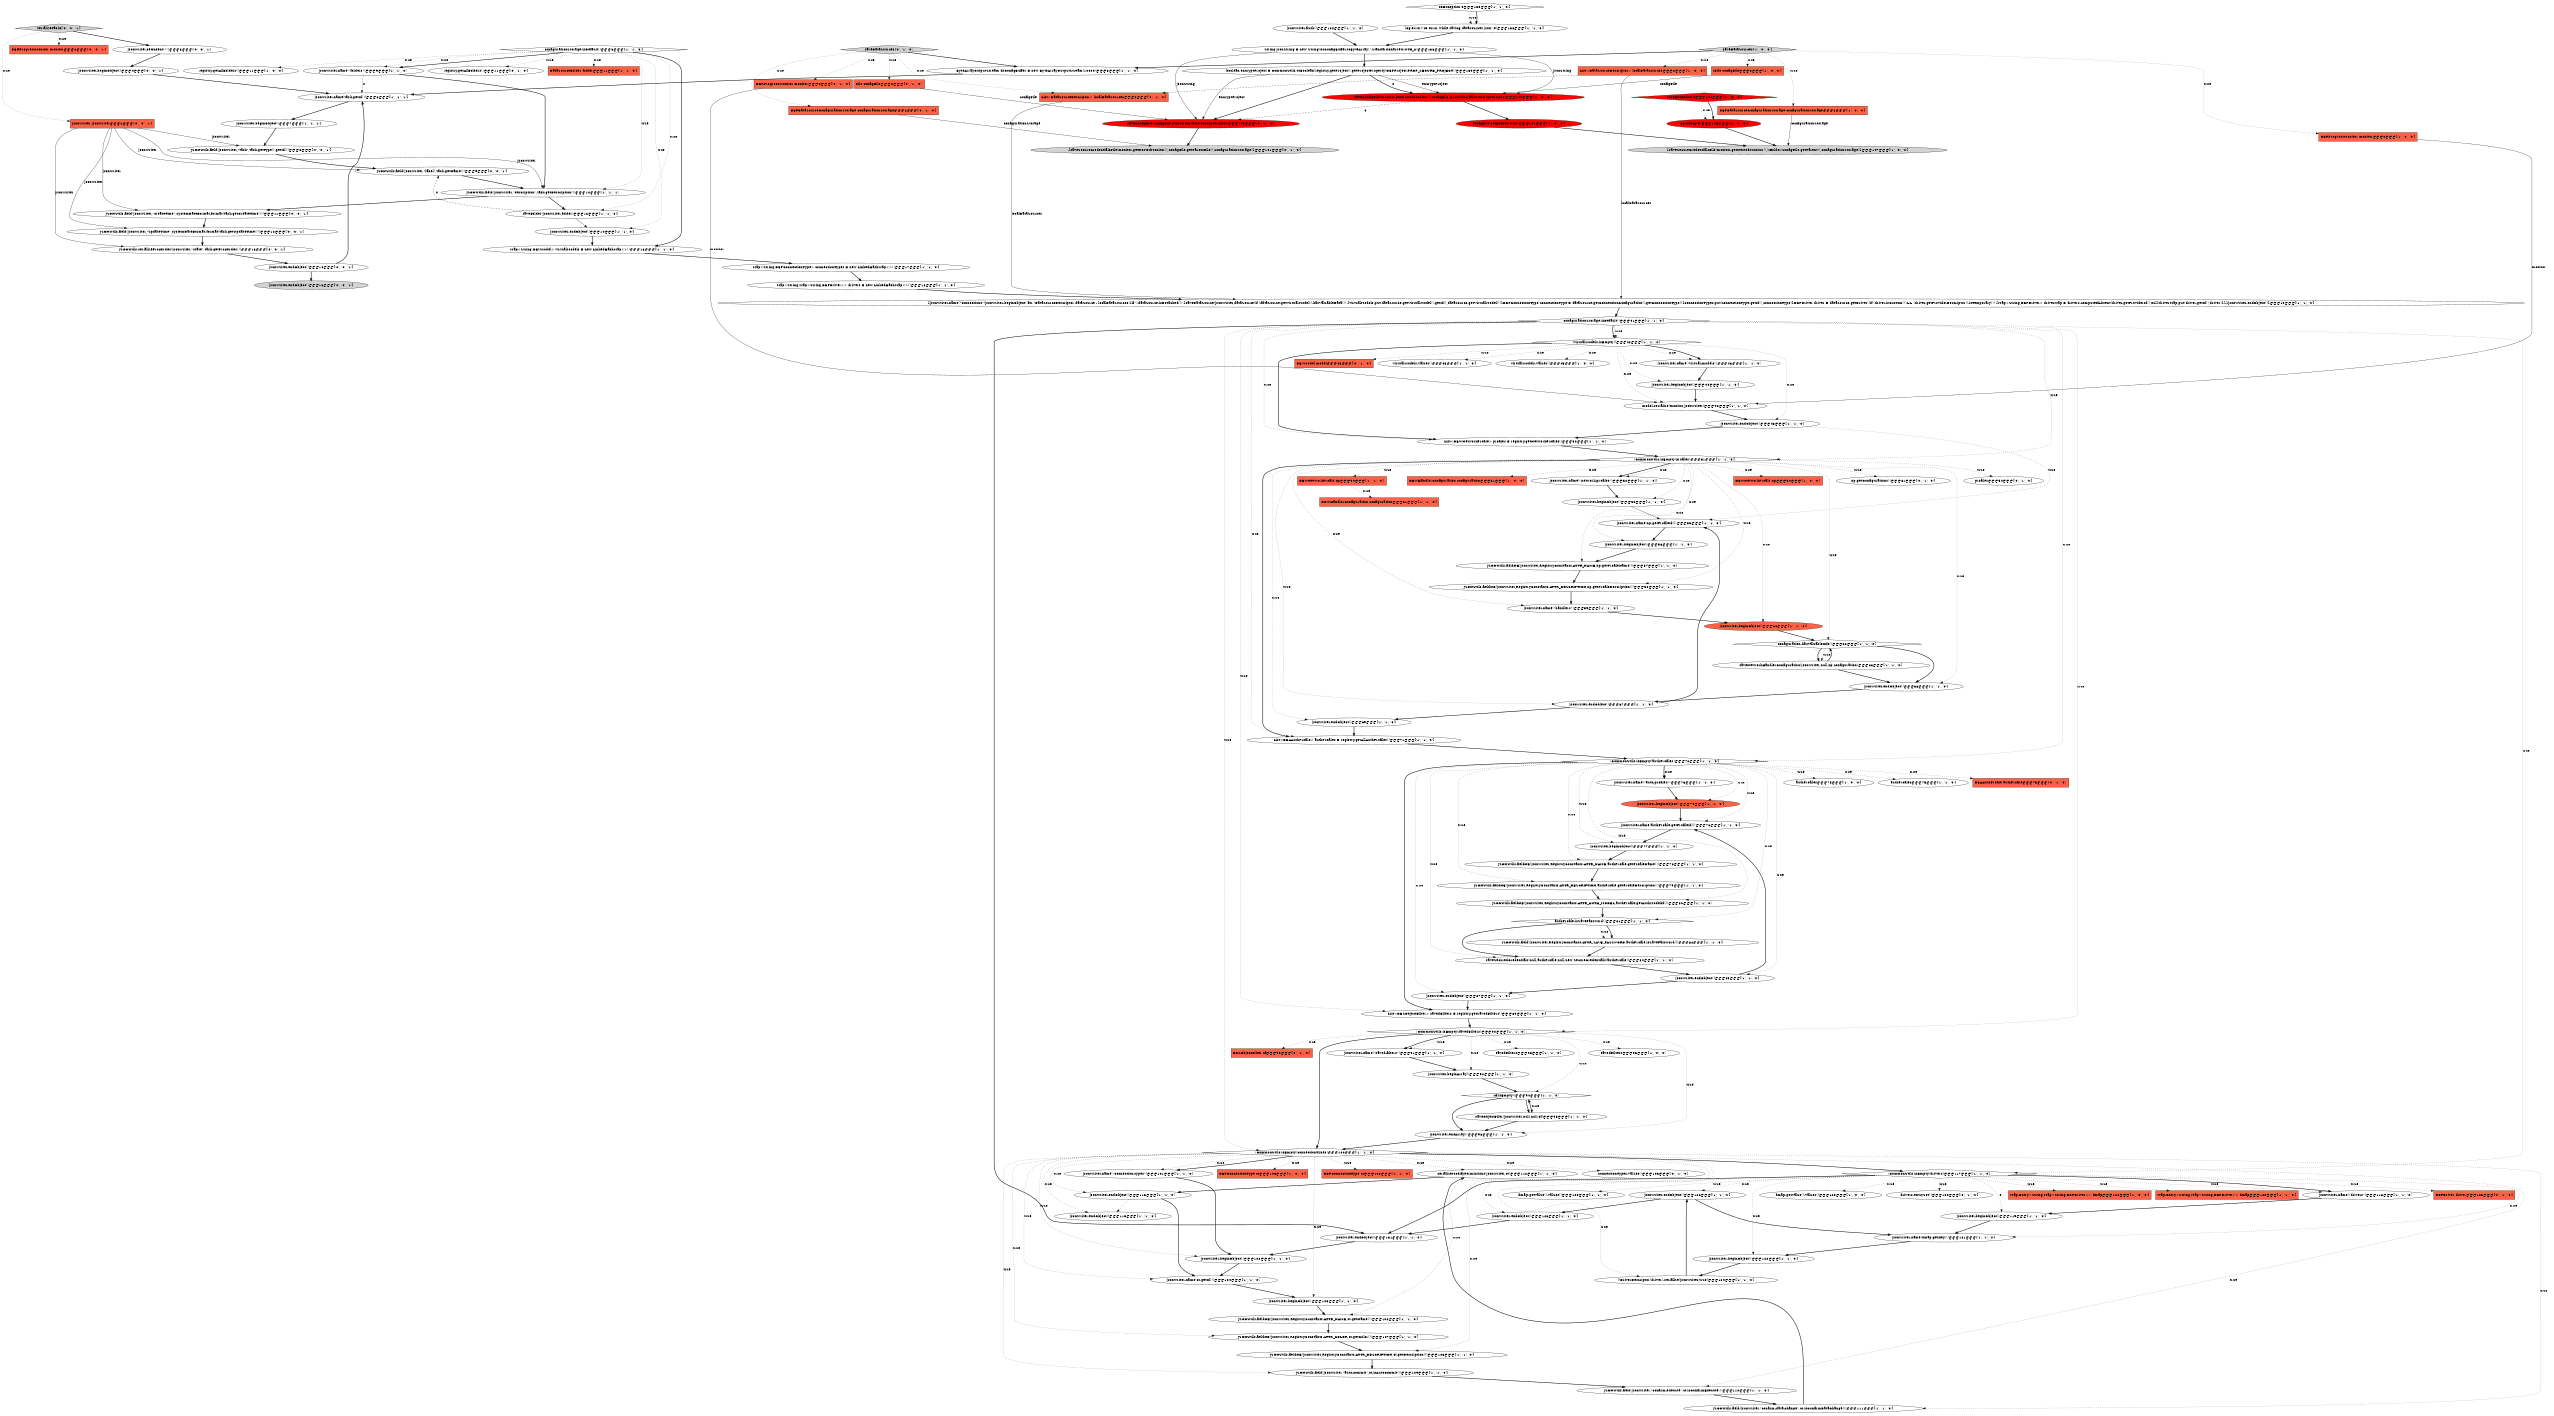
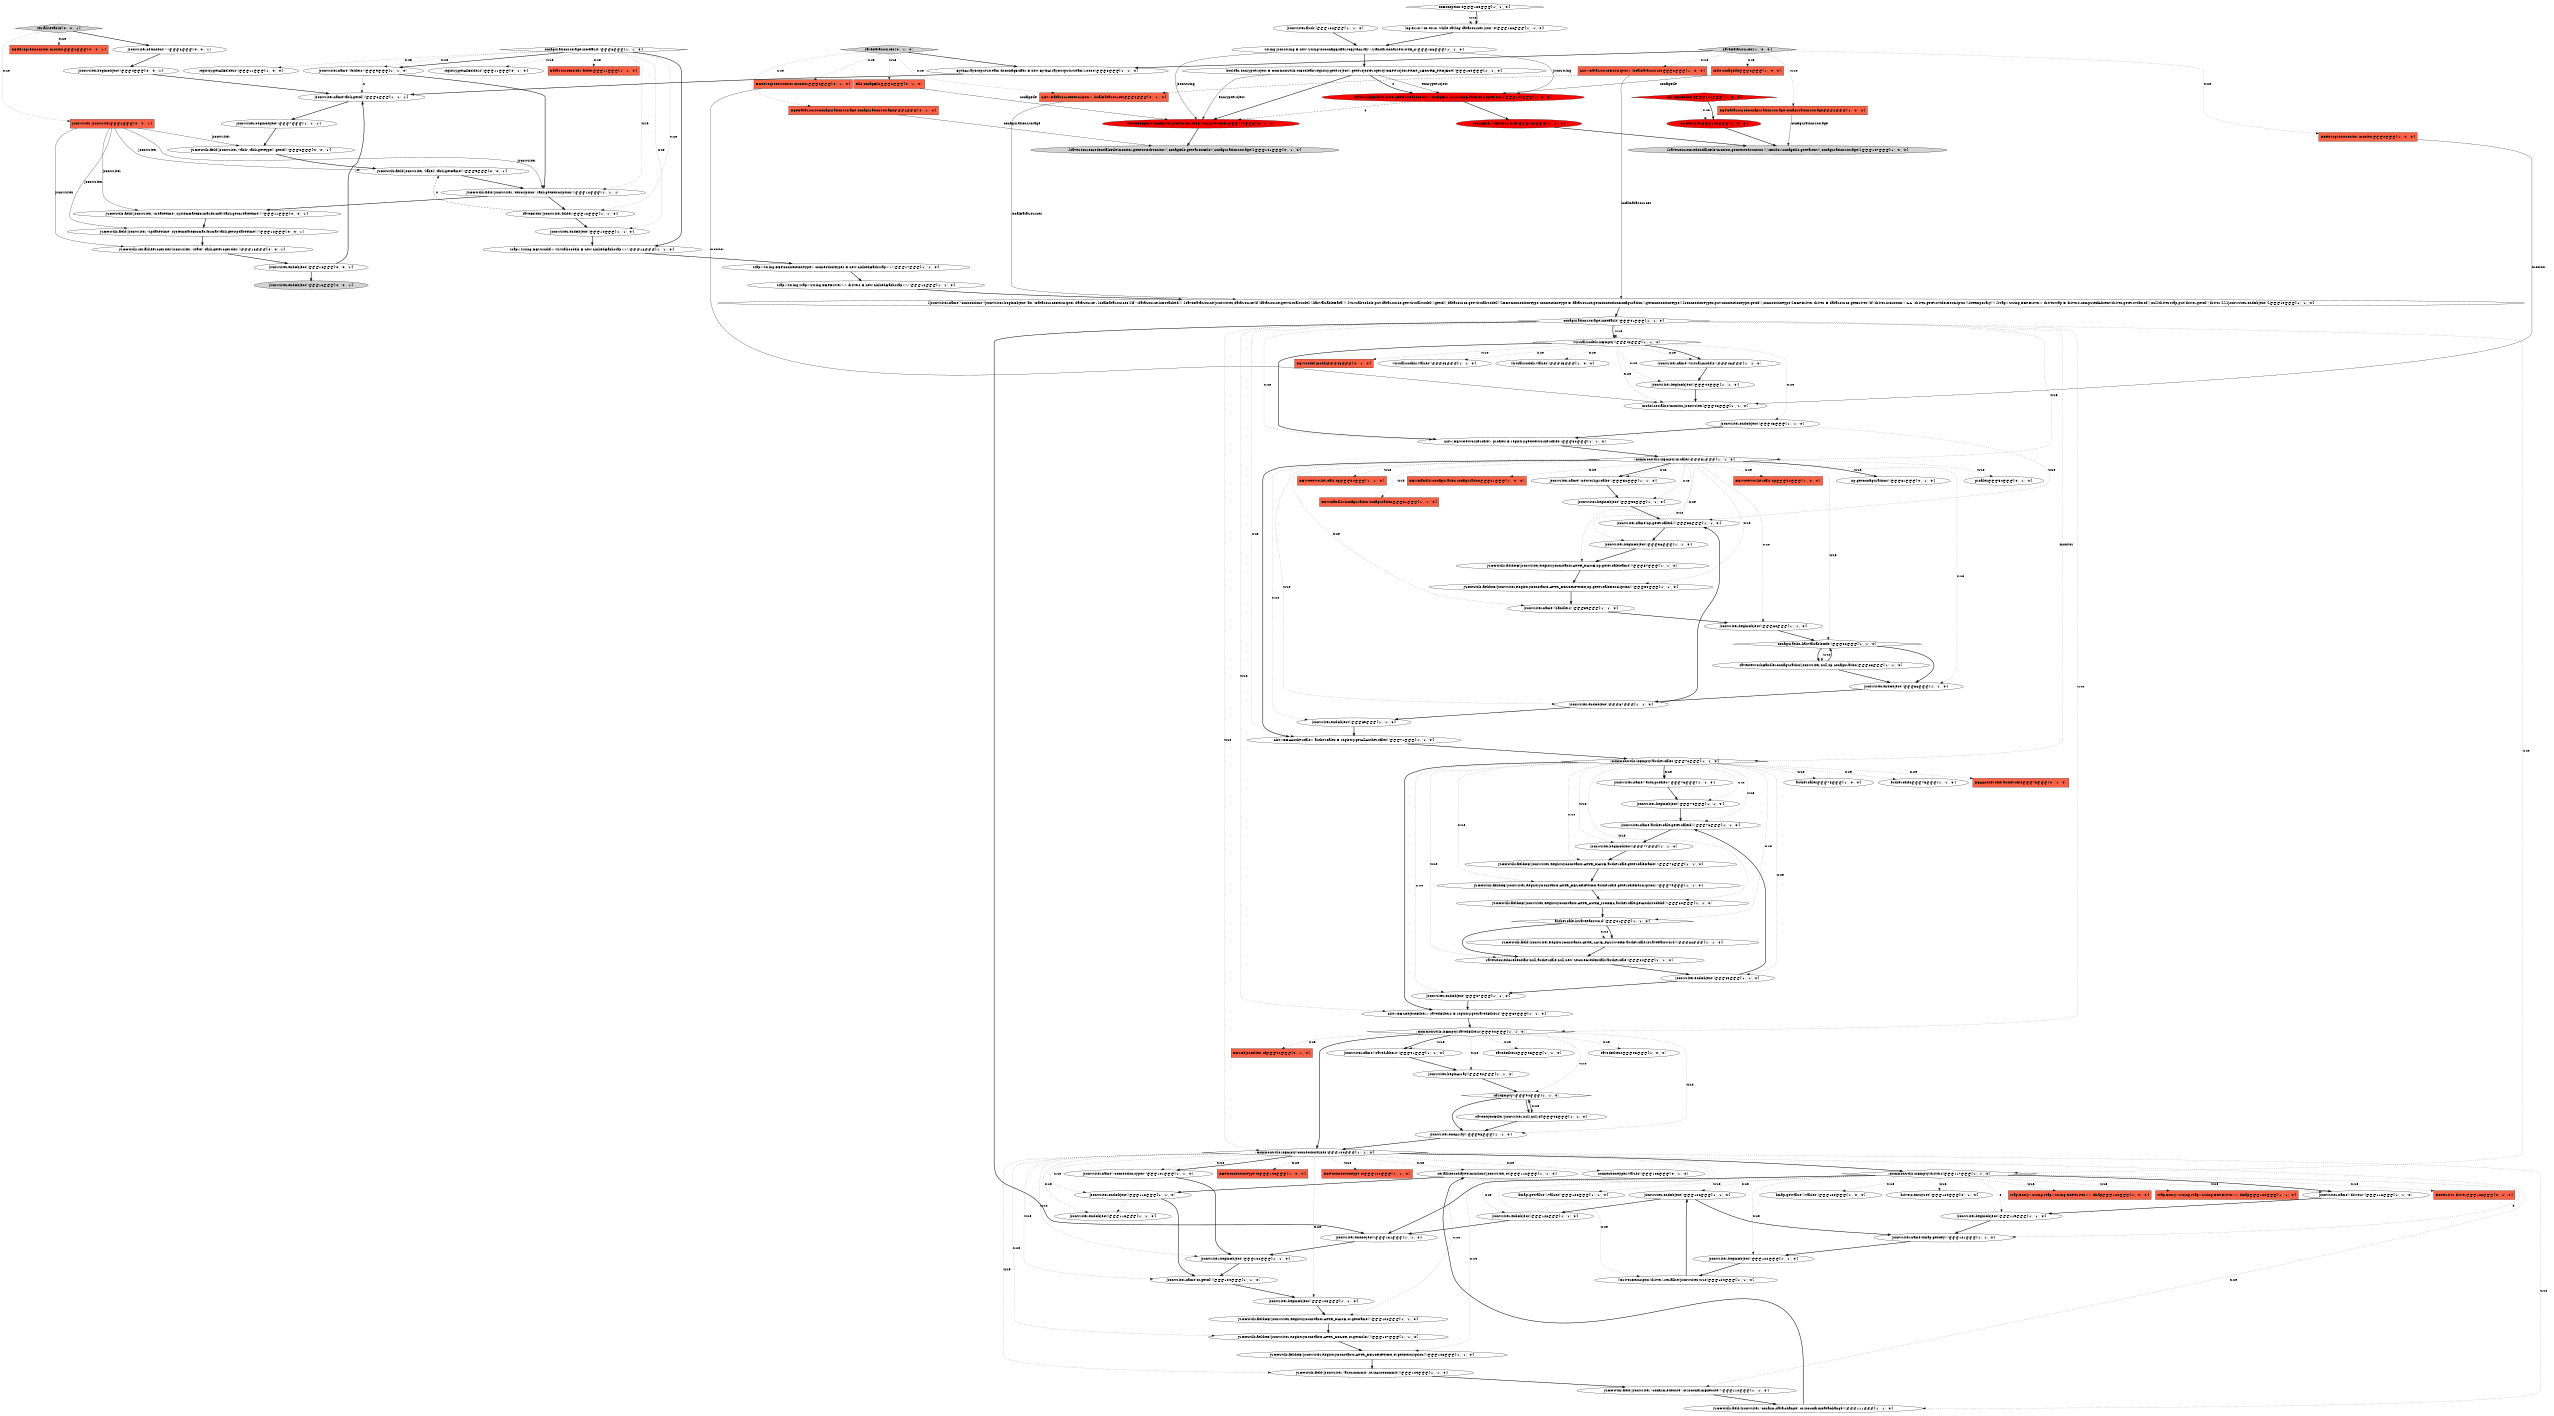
edge "saveFolder(jsonWriter,folder)@@@12@@@['1', '1', '0']" -> "jsonWriter.endObject()@@@14@@@['1', '1', '0']": style solid -> bold
edge "model.serialize(monitor,jsonWriter)@@@46@@@['1', '1', '0']" -> "jsonWriter.endObject()@@@48@@@['1', '1', '0']": removed
edge "!CommonUtils.isEmpty(profiles)@@@51@@@['1', '1', '0']" -> "np.getConfigurations()@@@61@@@['0', '1', '0']": style dotted -> bold
edge "DBWNetworkProfile np@@@54@@@['1', '1', '0']" -> "DBWHandlerConfiguration configuration@@@61@@@['1', '1', '0']": now "!CommonUtils.isEmpty(profiles)@@@51@@@['1', '1', '0']" -> "DBWHandlerConfiguration configuration@@@61@@@['1', '1', '0']"
edge "jsonWriter.beginObject()@@@53@@@['1', '1', '0']" -> "jsonWriter.name(np.getProfileId())@@@55@@@['1', '1', '0']": style solid -> bold
edge "configurationStorage.isDefault()@@@41@@@['1', '1', '0']" -> "!CommonUtils.isEmpty(authProfiles)@@@72@@@['1', '1', '0']": label "true" -> "monitor"
node "jsonWriter.beginObject()@@@60@@@['1', '1', '0']": fillcolor tomato -> white
node "jsonWriter.beginObject()@@@74@@@['1', '1', '0']": fillcolor tomato -> white
edge "!CommonUtils.isEmpty(drivers)@@@117@@@['1', '1', '0']" -> "jsonWriter.name(dmap.getKey())@@@121@@@['1', '1', '0']": label "true" -> "0"
